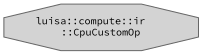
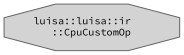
node "luisa::compute::ir ::CpuCustomOp": label "luisa::compute::ir ::CpuCustomOp" -> "luisa::luisa::ir ::CpuCustomOp"
